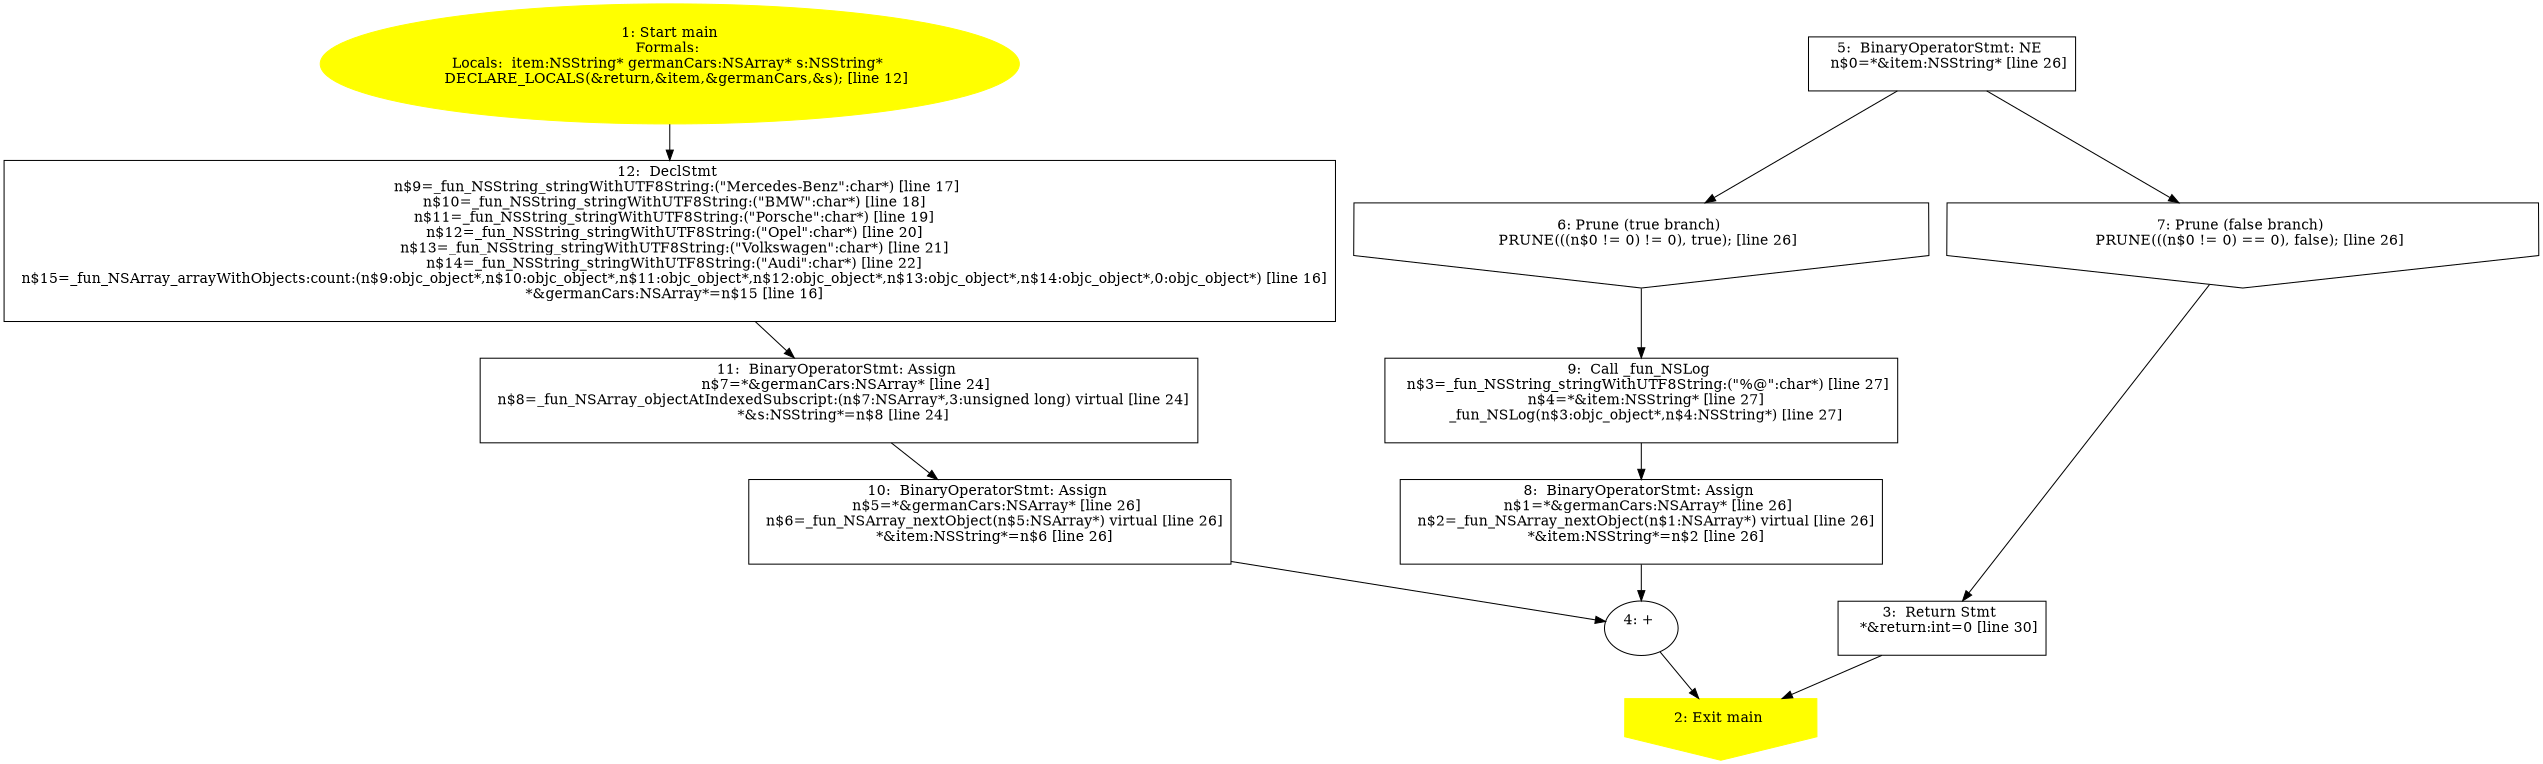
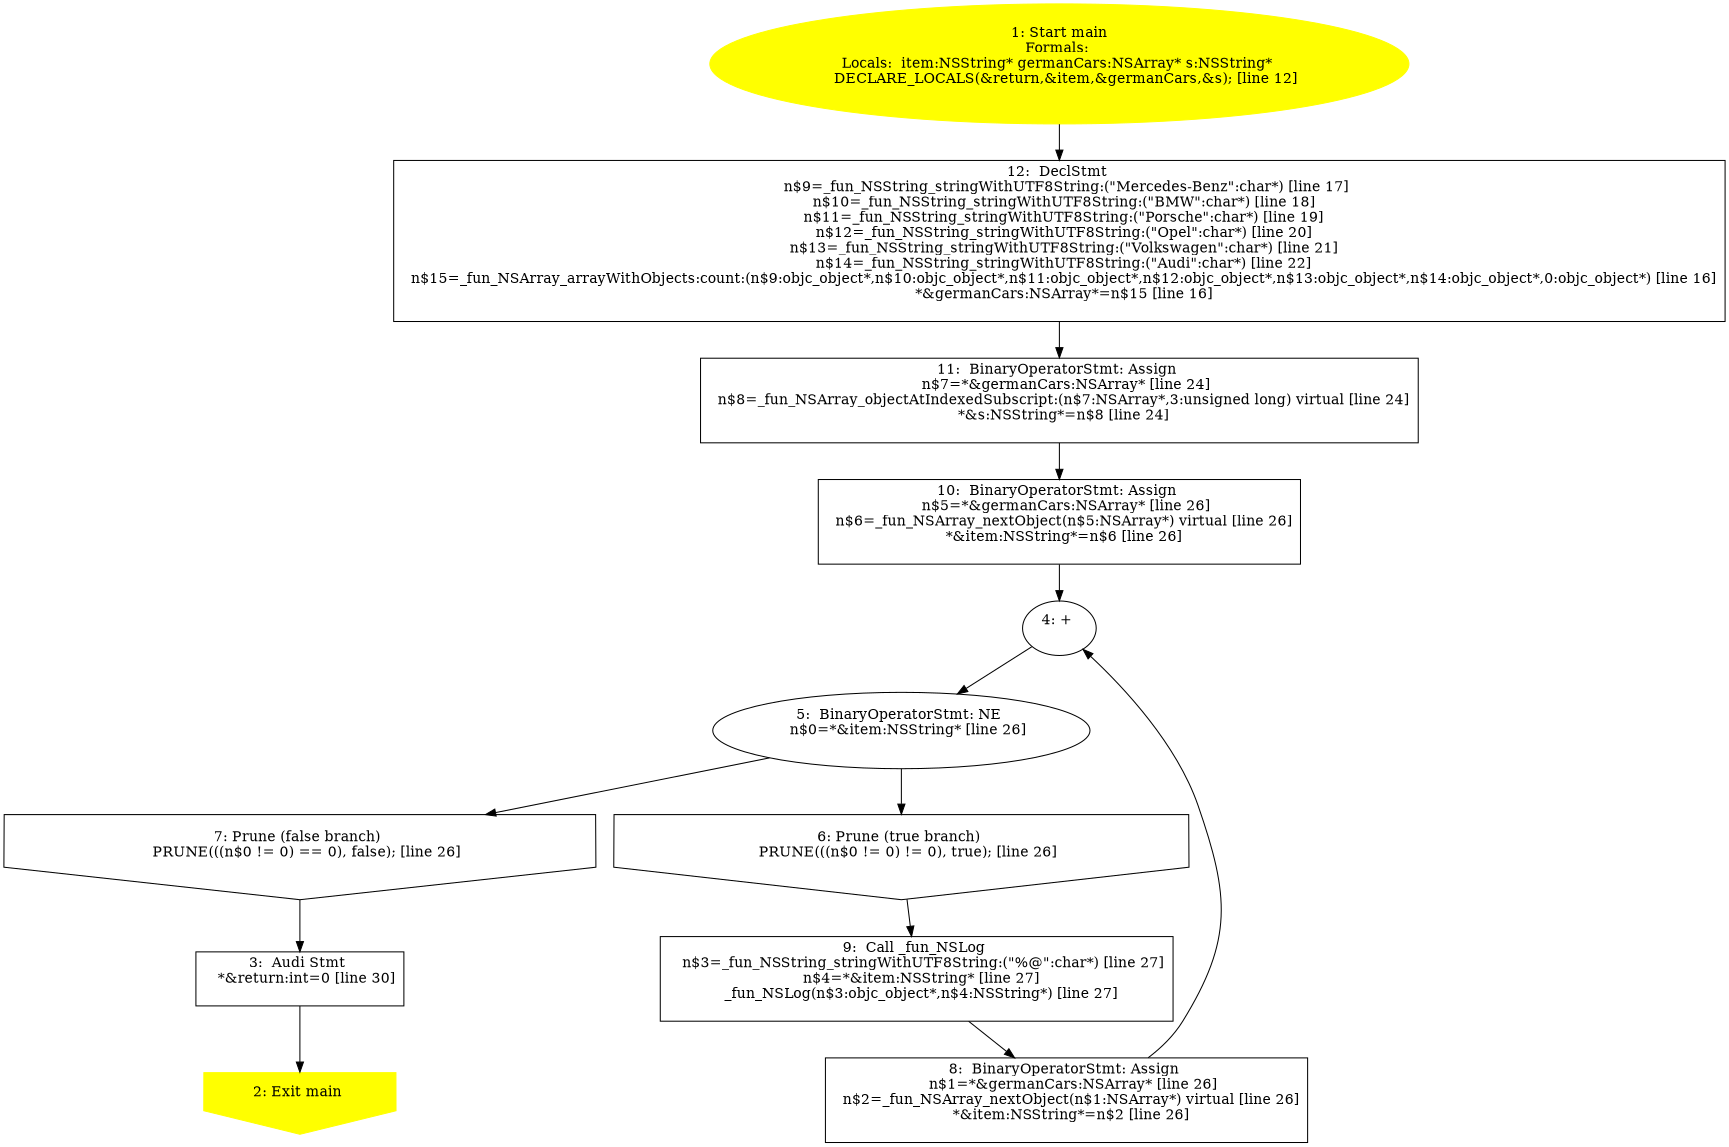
node "5:  BinaryOperatorStmt: NE n$0=*&item:NSString* [line 26]": shape box -> ellipse
node "3:  Return Stmt *&return:int=0 [line 30]": label "3:  Return Stmt *&return:int=0 [line 30]" -> "3:  Audi Stmt *&return:int=0 [line 30]"
edge "4: +" -> "2: Exit main": now "4: +" -> "5:  BinaryOperatorStmt: NE n$0=*&item:NSString* [line 26]"
